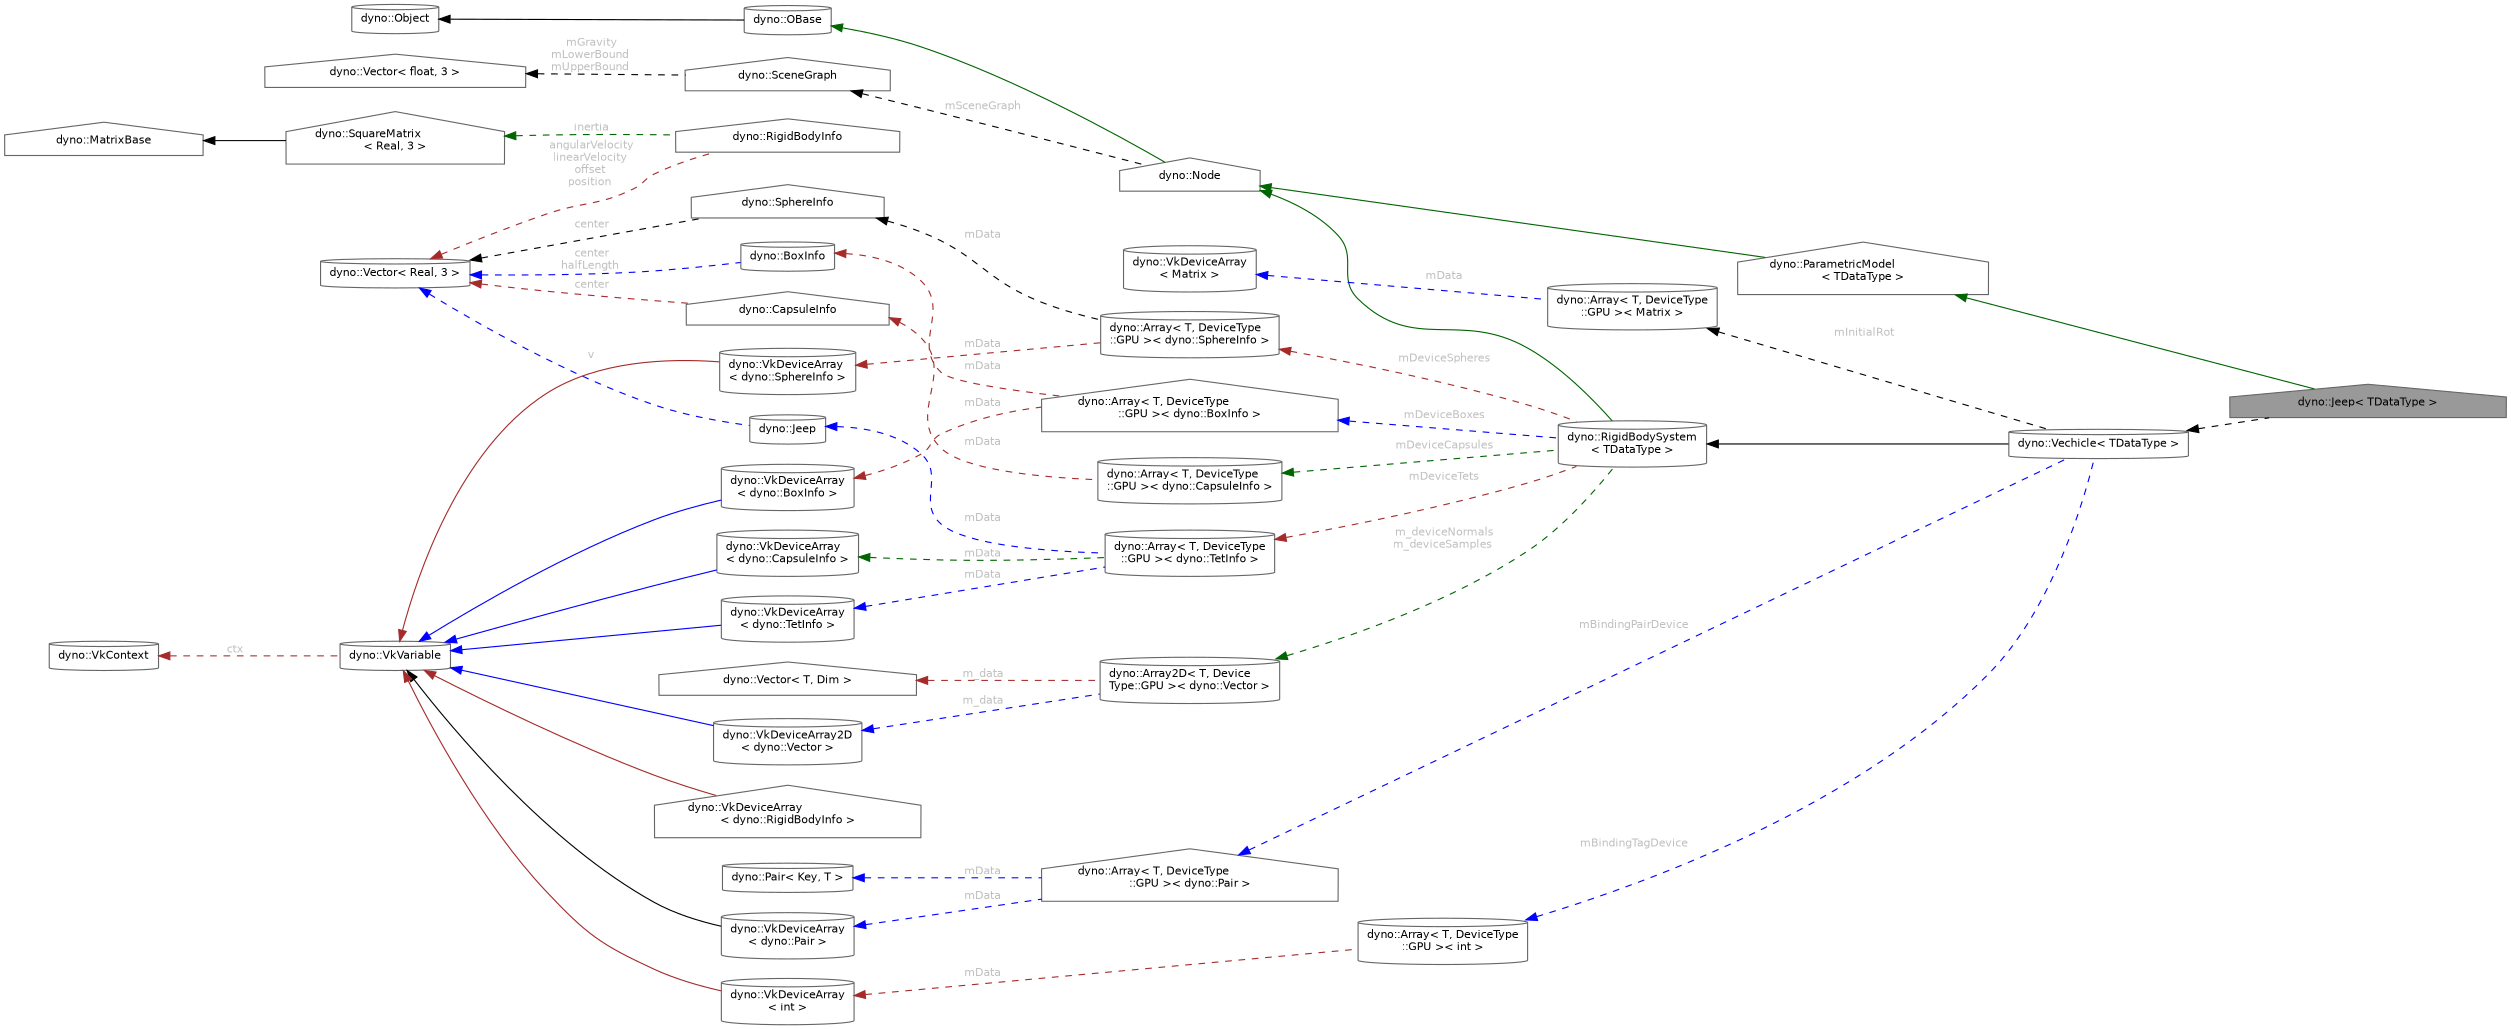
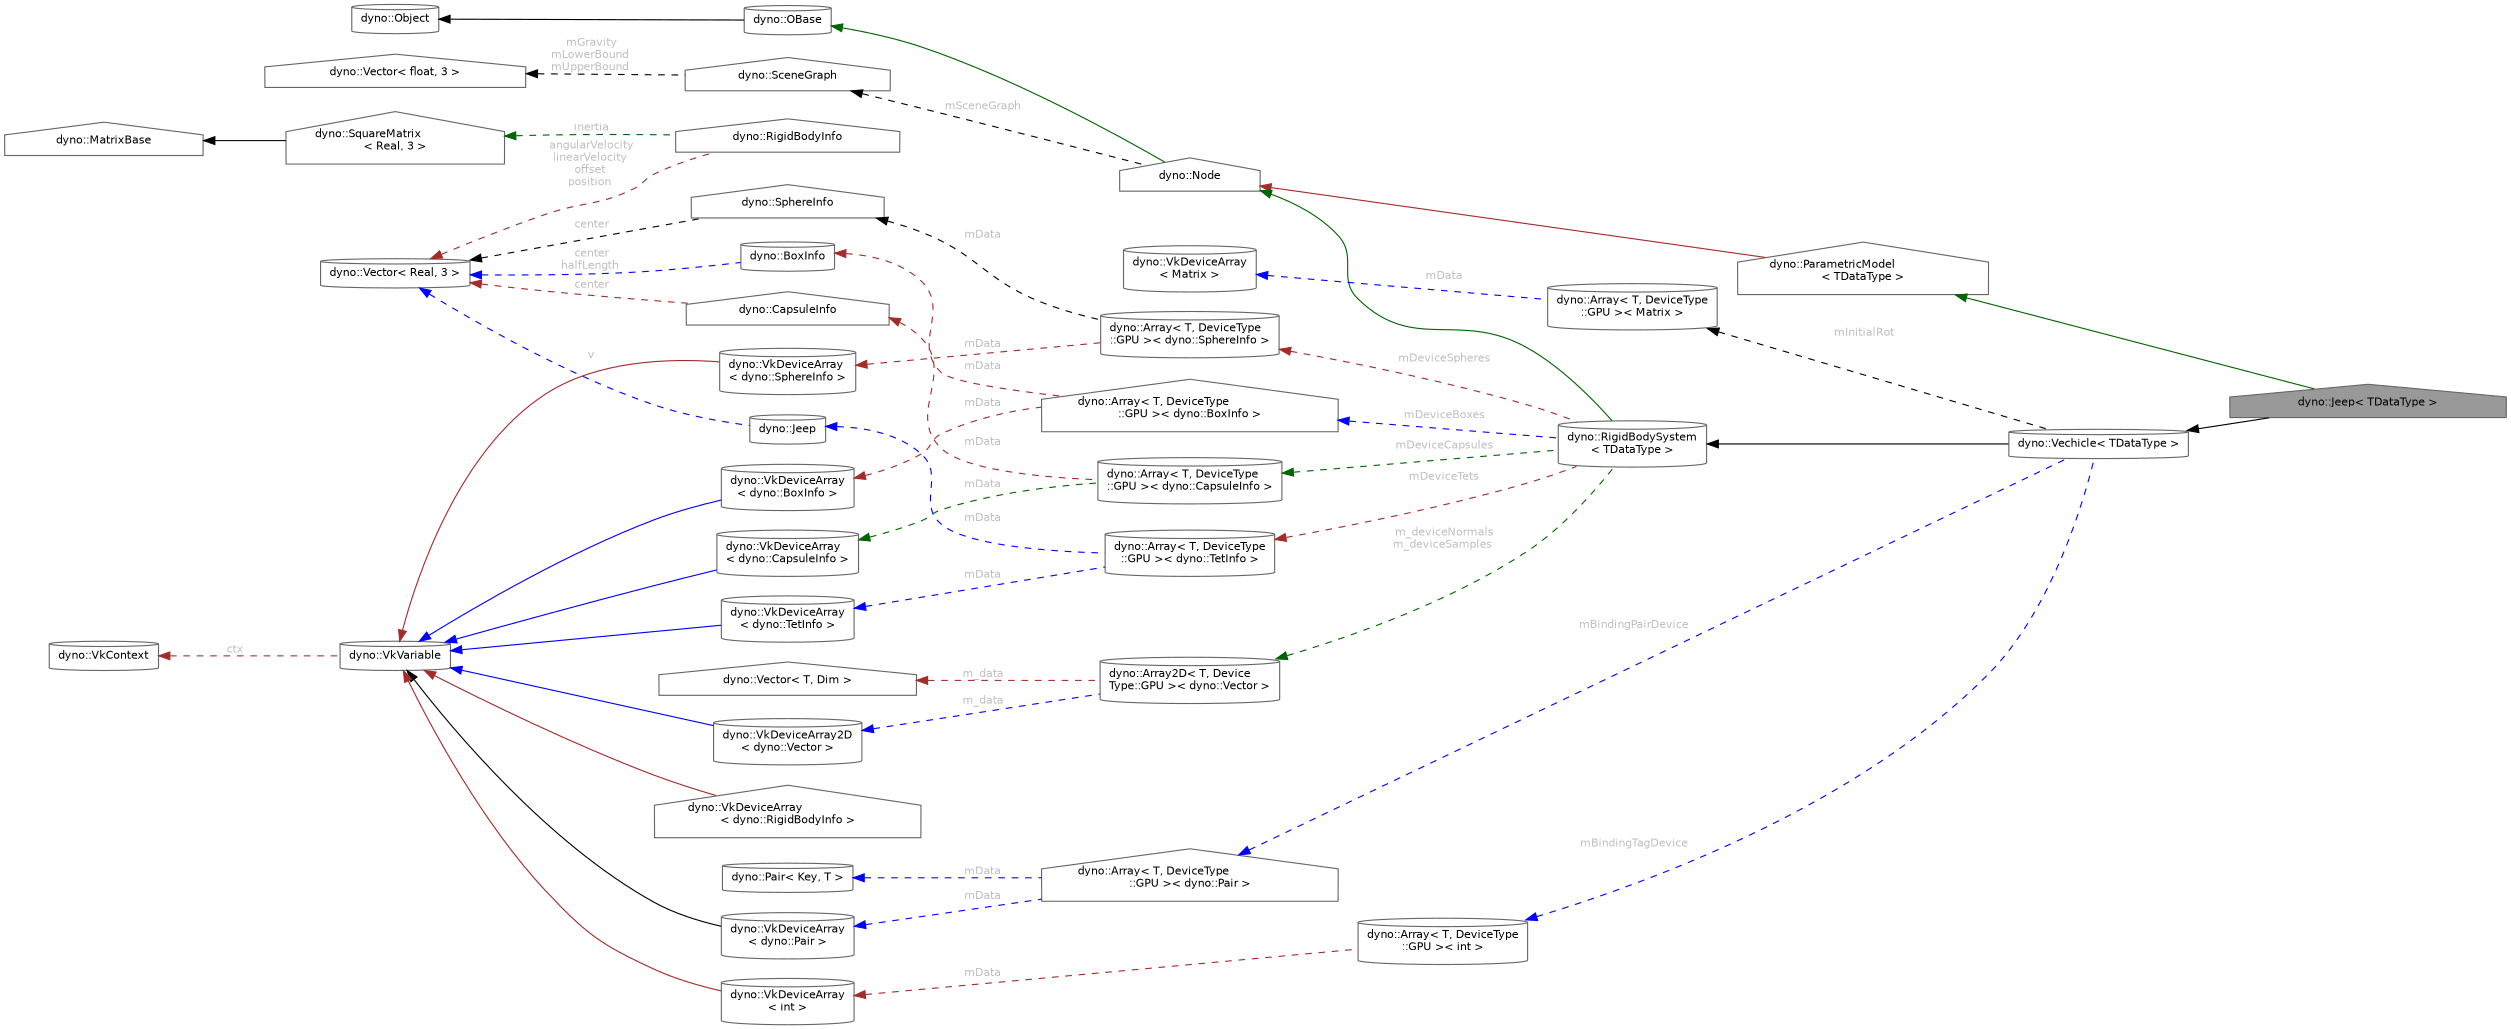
edge "dyno::ParametricModel < TDataType >" -> "dyno::Node": color darkgreen -> brown
edge "dyno::Jeep< TDataType >" -> "dyno::Vechicle< TDataType >": style dashed -> solid
edge "dyno::Array< T, DeviceType ::GPU >< dyno::TetInfo >" -> "dyno::VkDeviceArray < dyno::CapsuleInfo >": now "dyno::Array< T, DeviceType ::GPU >< dyno::CapsuleInfo >" -> "dyno::VkDeviceArray < dyno::CapsuleInfo >"
